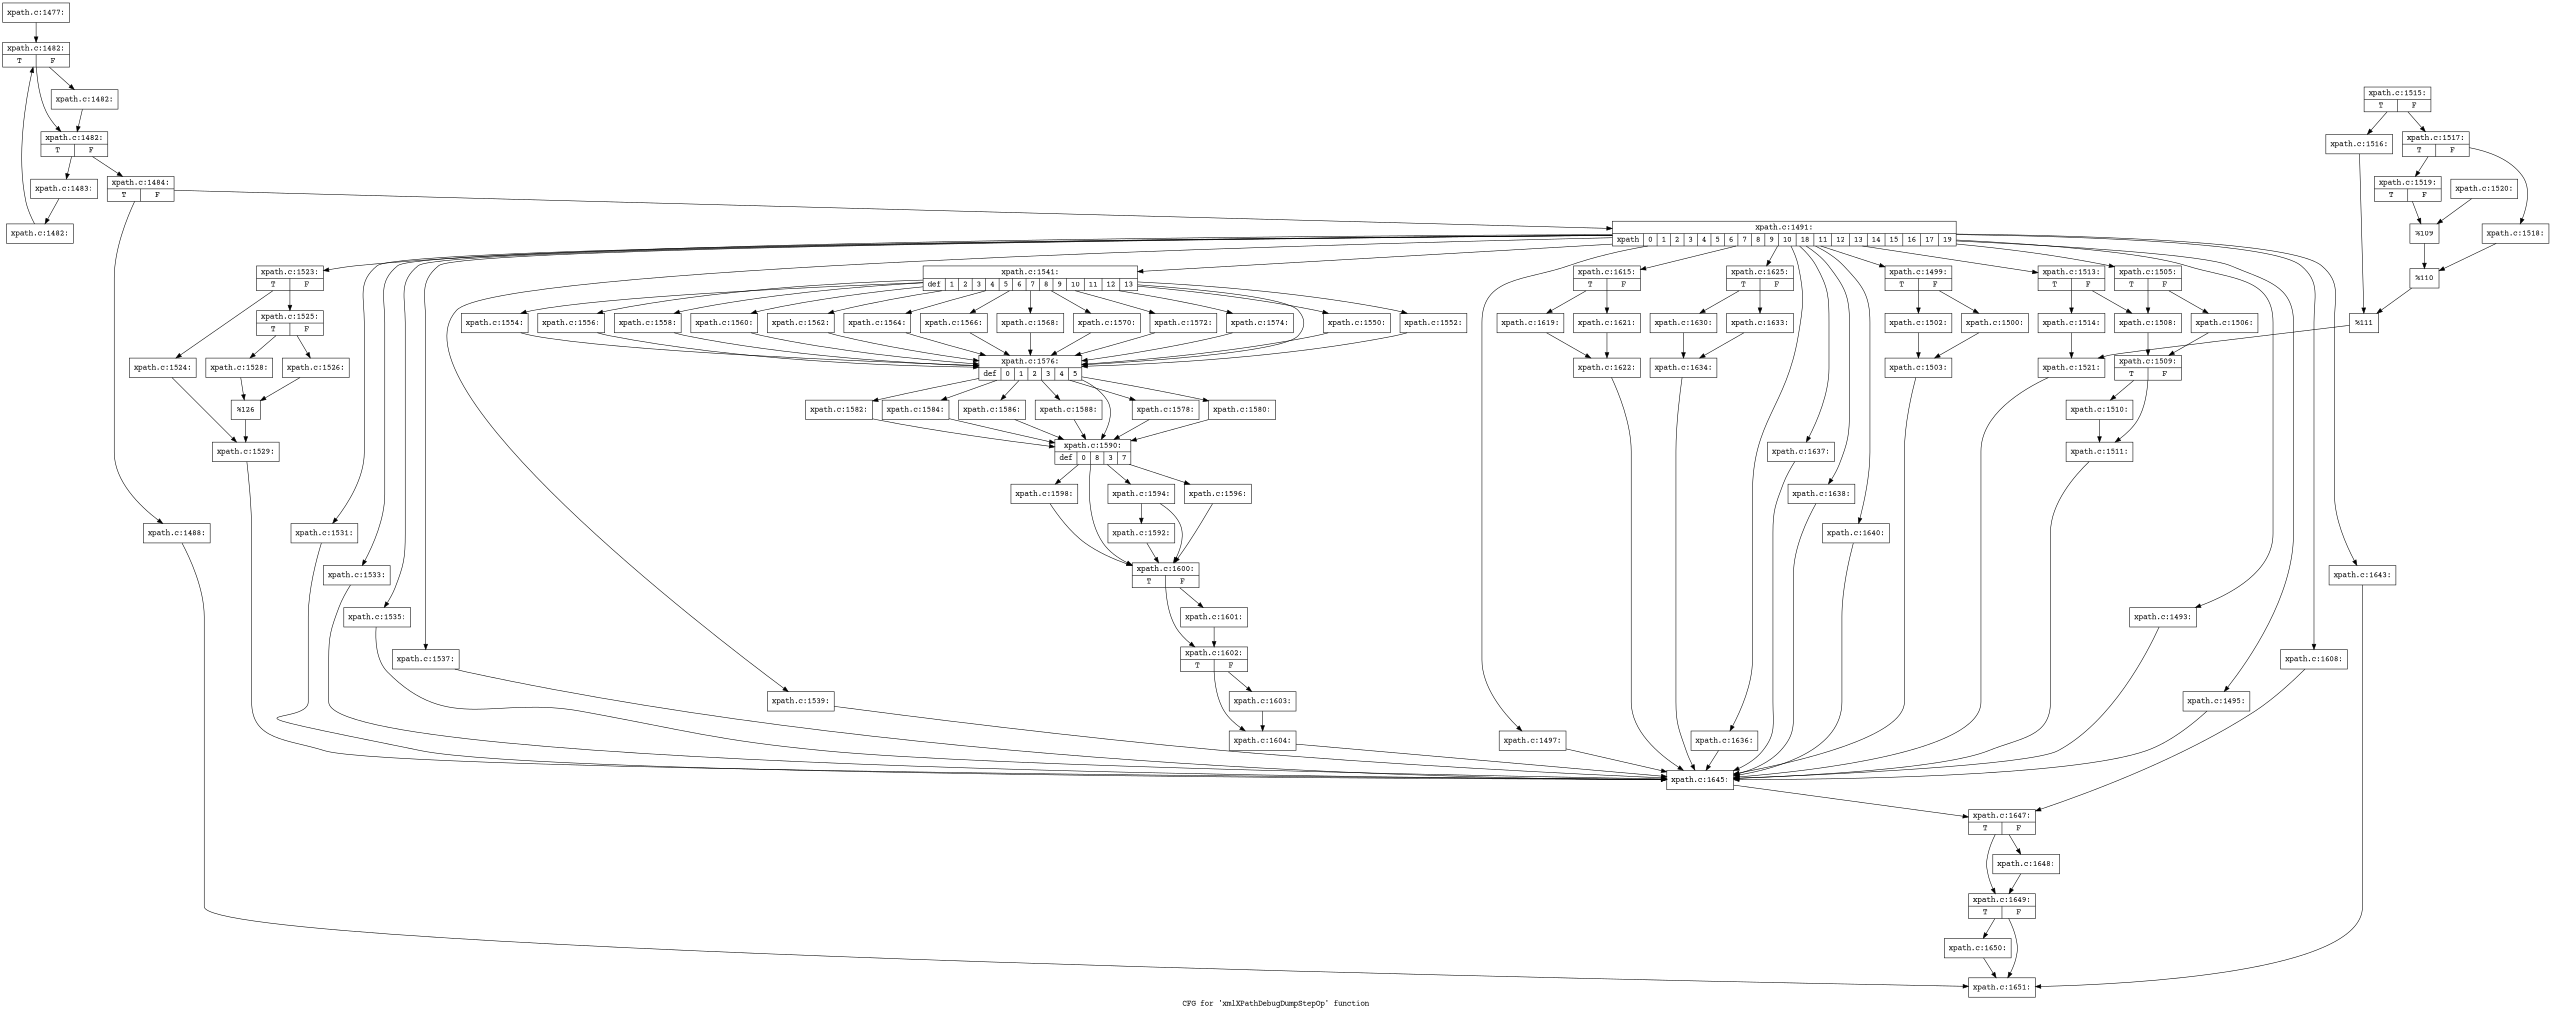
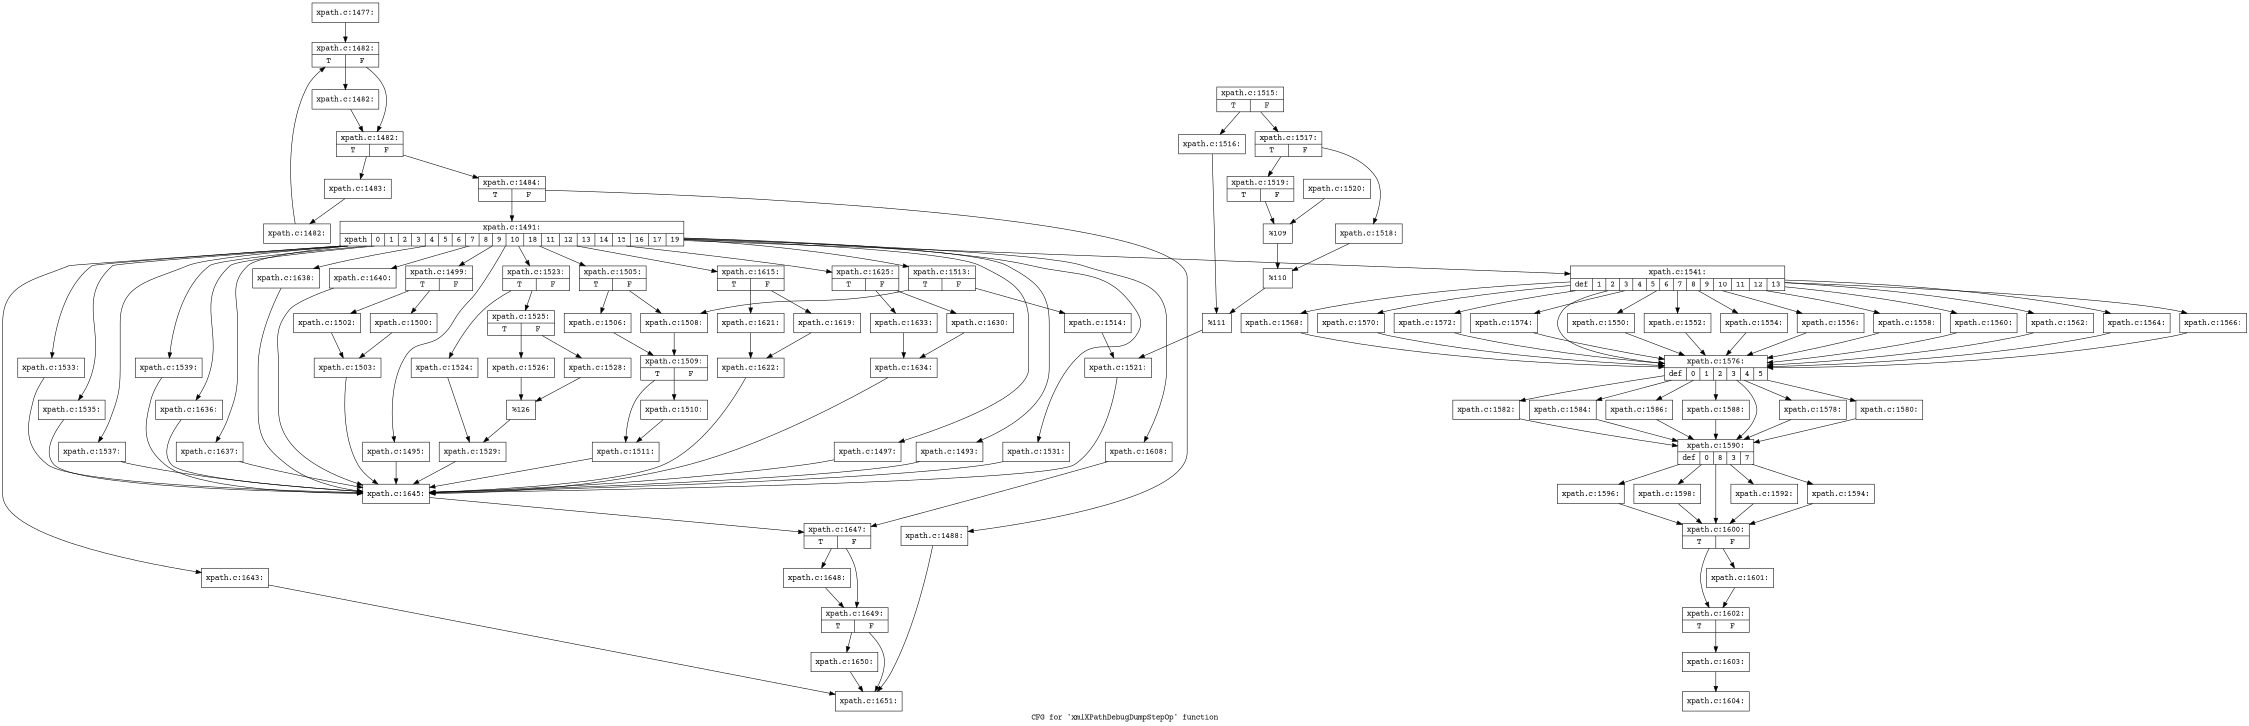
edge "xpath.c:1594:" -> "xpath.c:1592:": now "xpath.c:1590:" -> "xpath.c:1592:"
edge "xpath.c:1602:" -> "xpath.c:1604:": removed
edge "xpath.c:1604:" -> "xpath.c:1645:": removed
